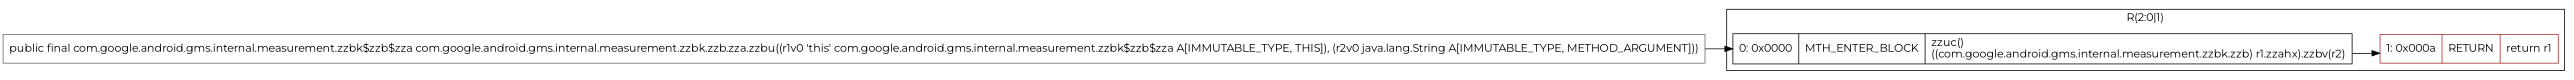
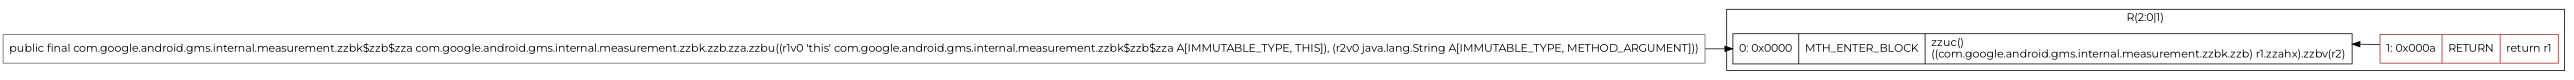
edge "0: 0x0000" -> "1: 0x000a": reversed
